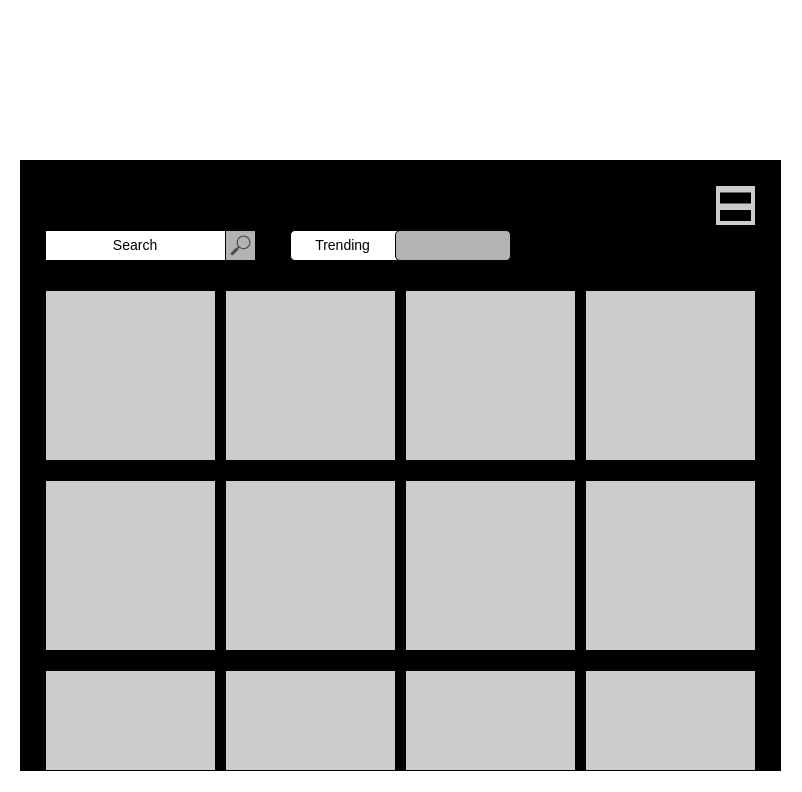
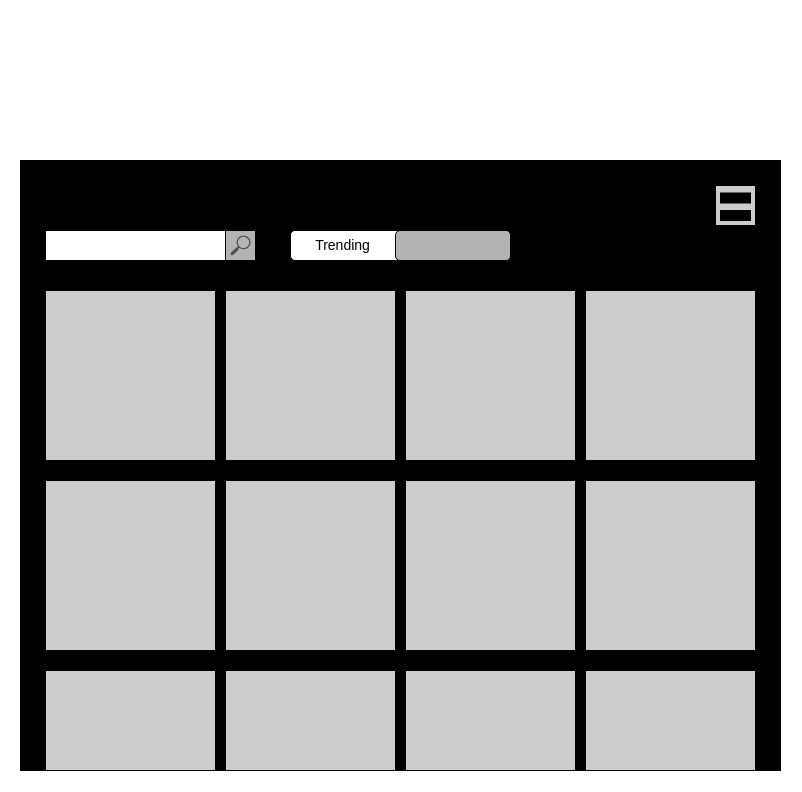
node "Search": removed
